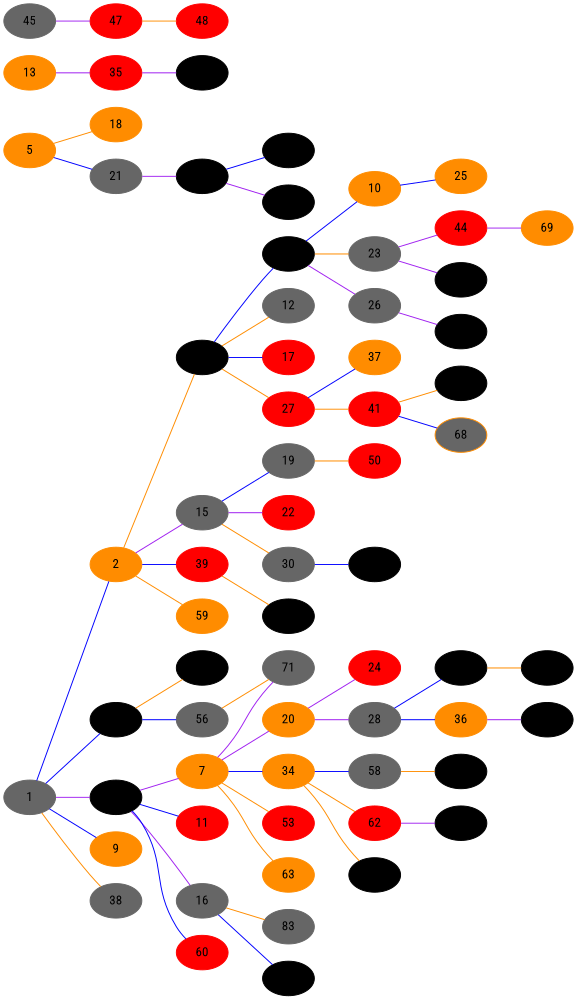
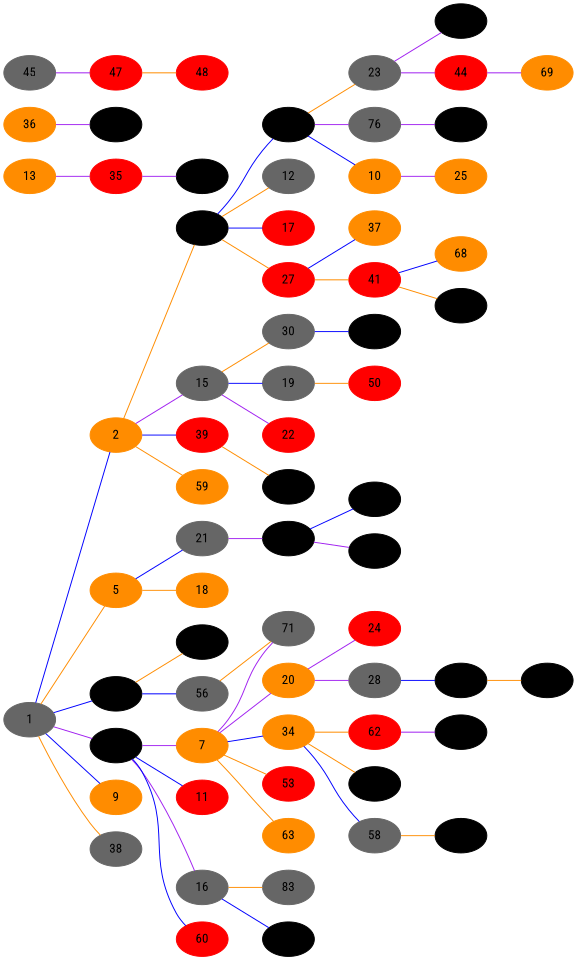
edge "25" -- "10": color blue -> purple
node "26": label "26" -> "76"
node "68": fillcolor gray40 -> darkorange
edge "5" -- "1": added
edge "28" -- "36": removed
